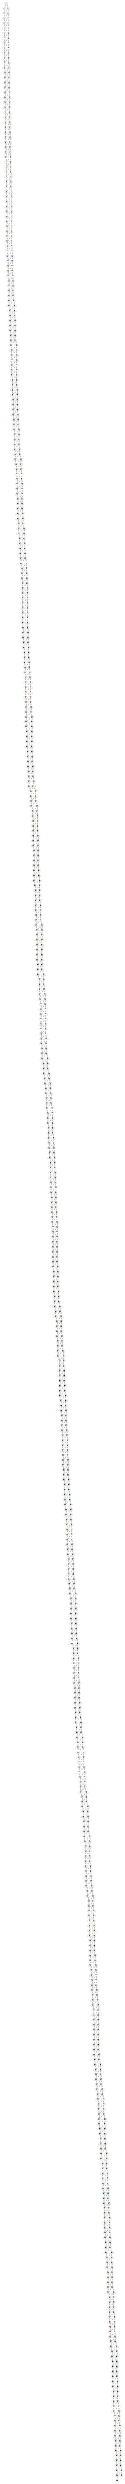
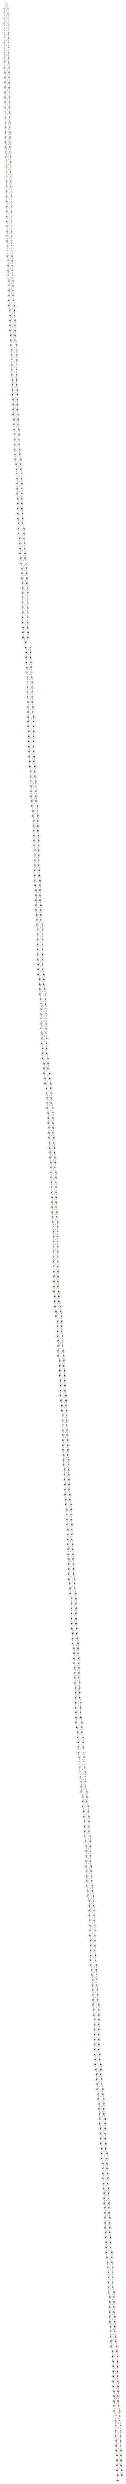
node "259": removed
edge "315" -> "319": now "315" -> "316"
